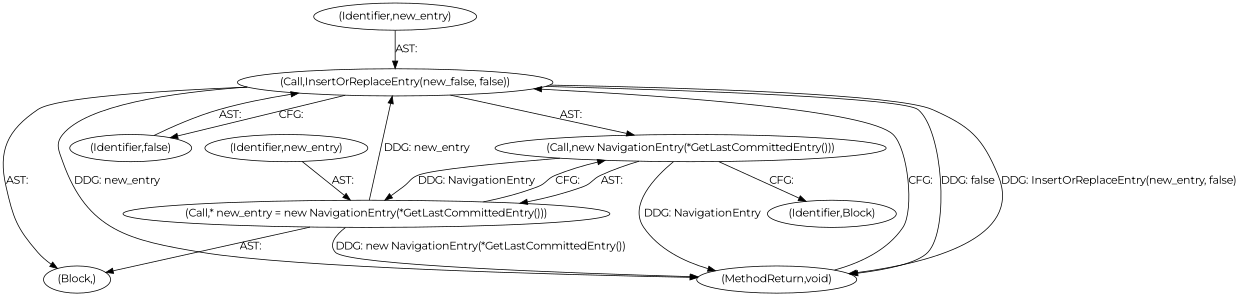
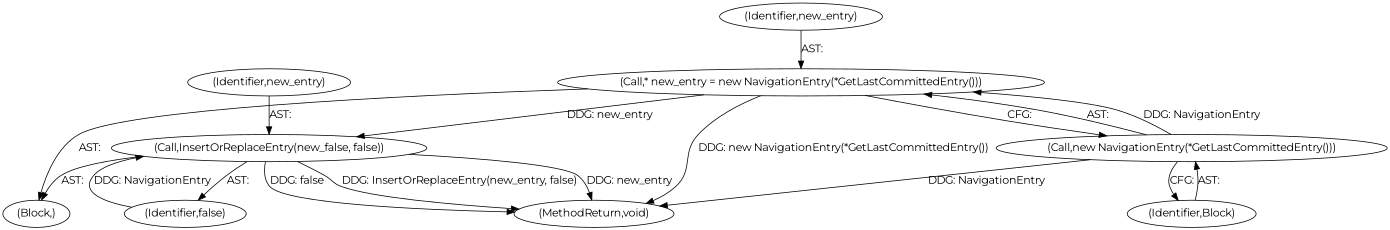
edge "(MethodReturn,void)" -> "(Call,InsertOrReplaceEntry(new_false, false))": removed, label "CFG:"
edge "(Call,InsertOrReplaceEntry(new_false, false))" -> "(Call,new NavigationEntry(*GetLastCommittedEntry()))": now "(Identifier,Block)" -> "(Call,new NavigationEntry(*GetLastCommittedEntry()))"
edge "(Identifier,false)" -> "(Call,InsertOrReplaceEntry(new_false, false))": label "AST: " -> "DDG: NavigationEntry"
edge "(Call,InsertOrReplaceEntry(new_false, false))" -> "(Identifier,false)": label "CFG: " -> "AST: "
